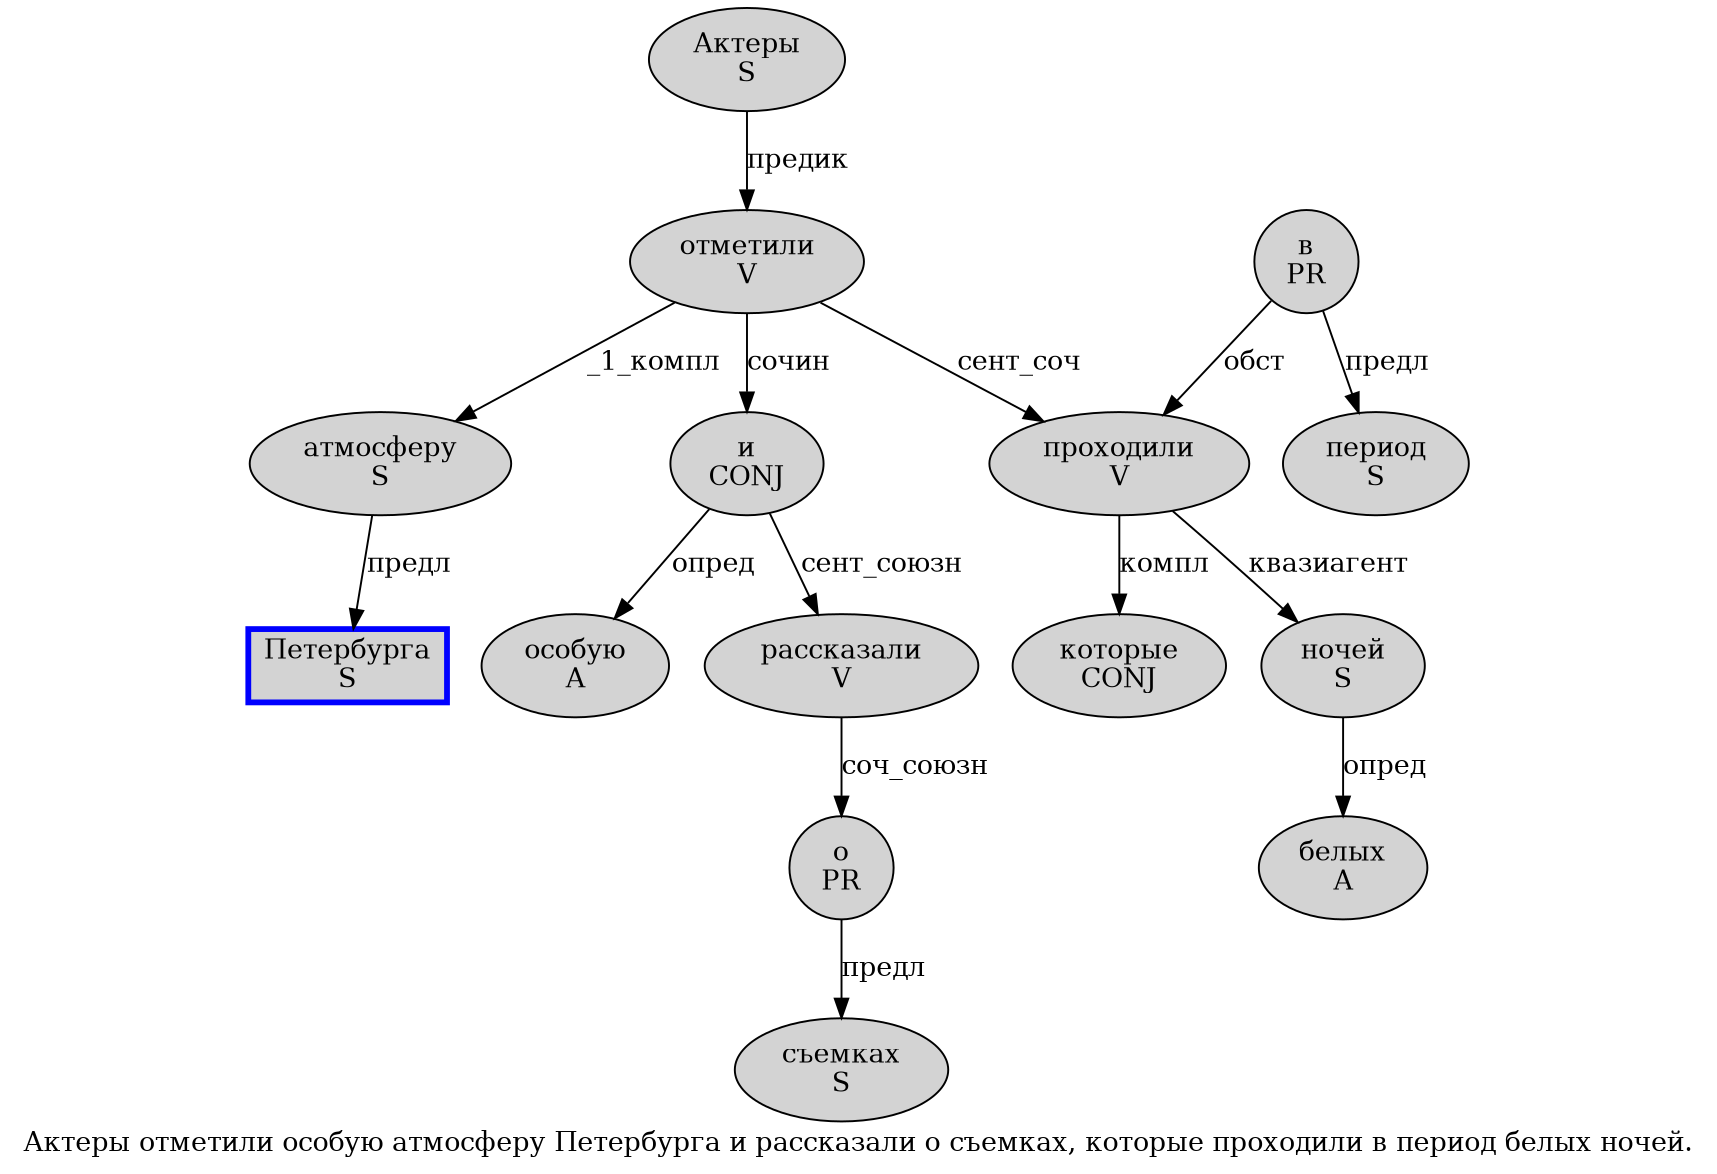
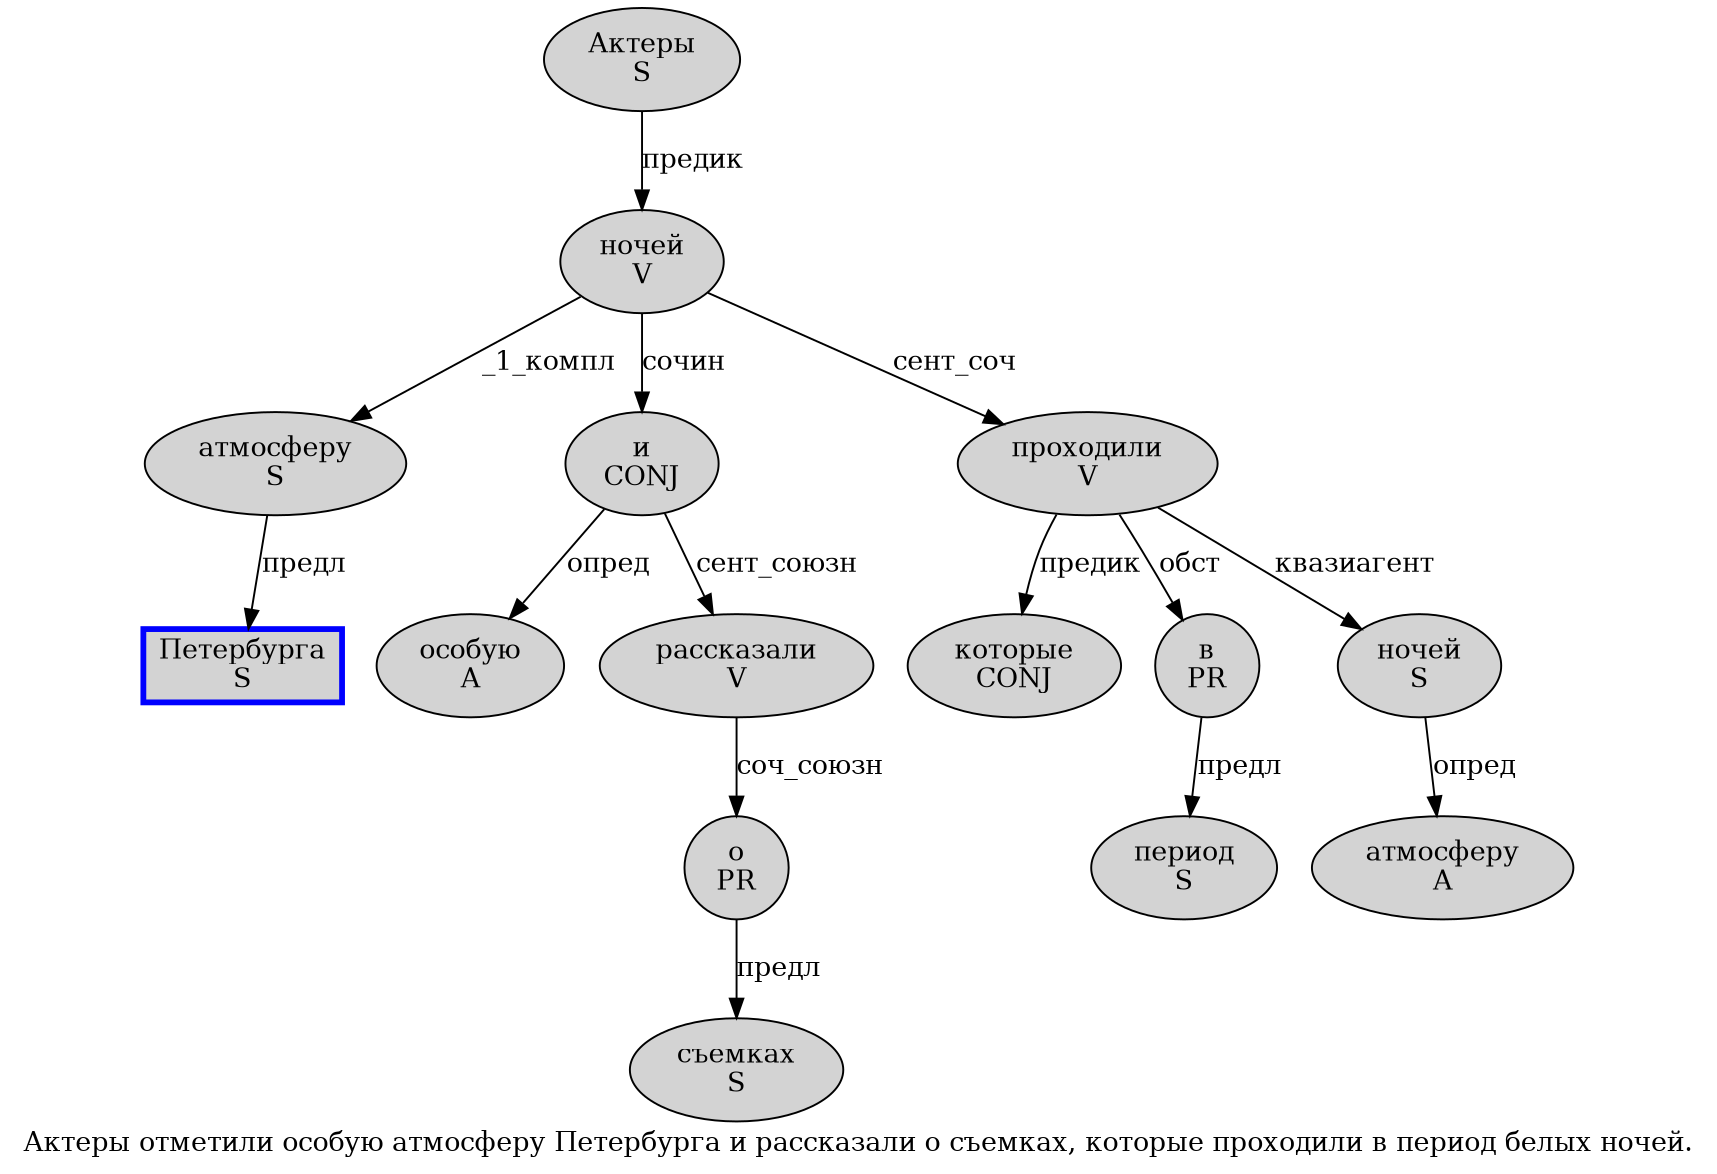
node "отметили V": label "отметили V" -> "ночей V"
edge "в PR" -> "проходили V": reversed
edge "проходили V" -> "которые CONJ": label "компл" -> "предик"
node "белых A": label "белых A" -> "атмосферу A"
